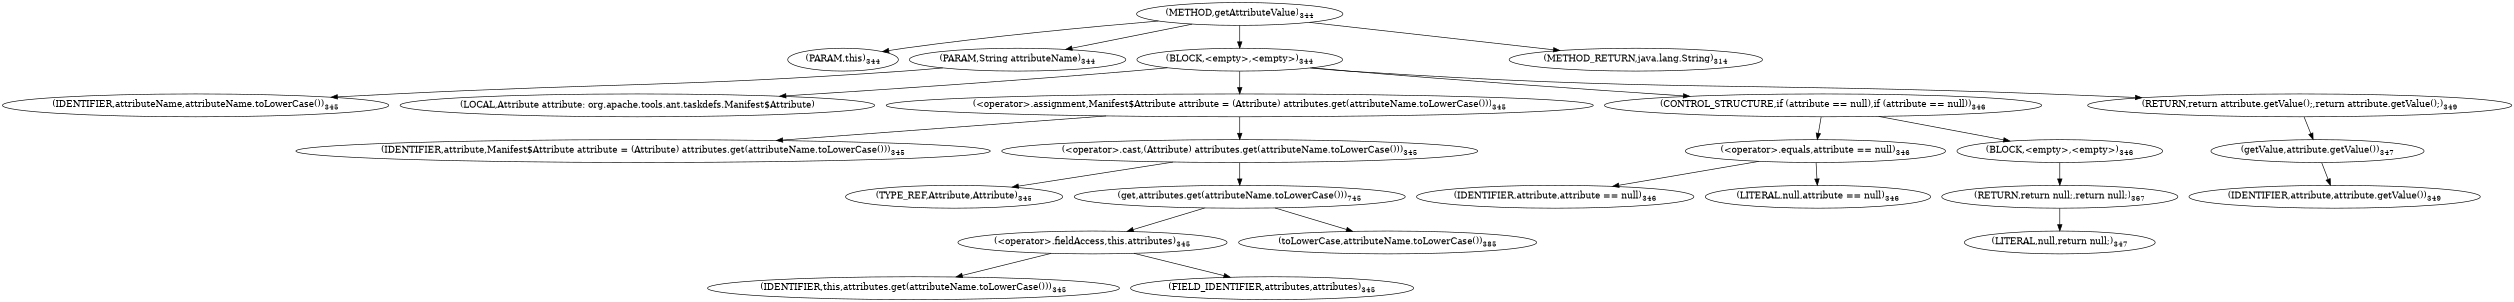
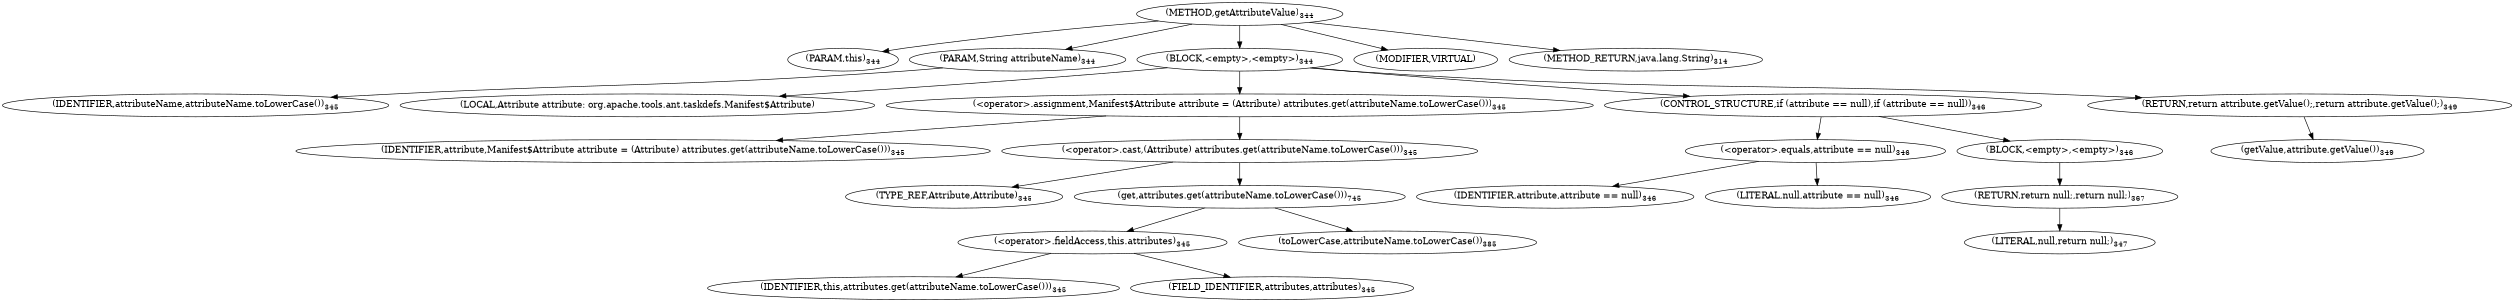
node "(MODIFIER,VIRTUAL)": added
node "(getValue,attribute.getValue())": text "347" -> "349"
node "(IDENTIFIER,attribute,attribute.getValue())": removed
